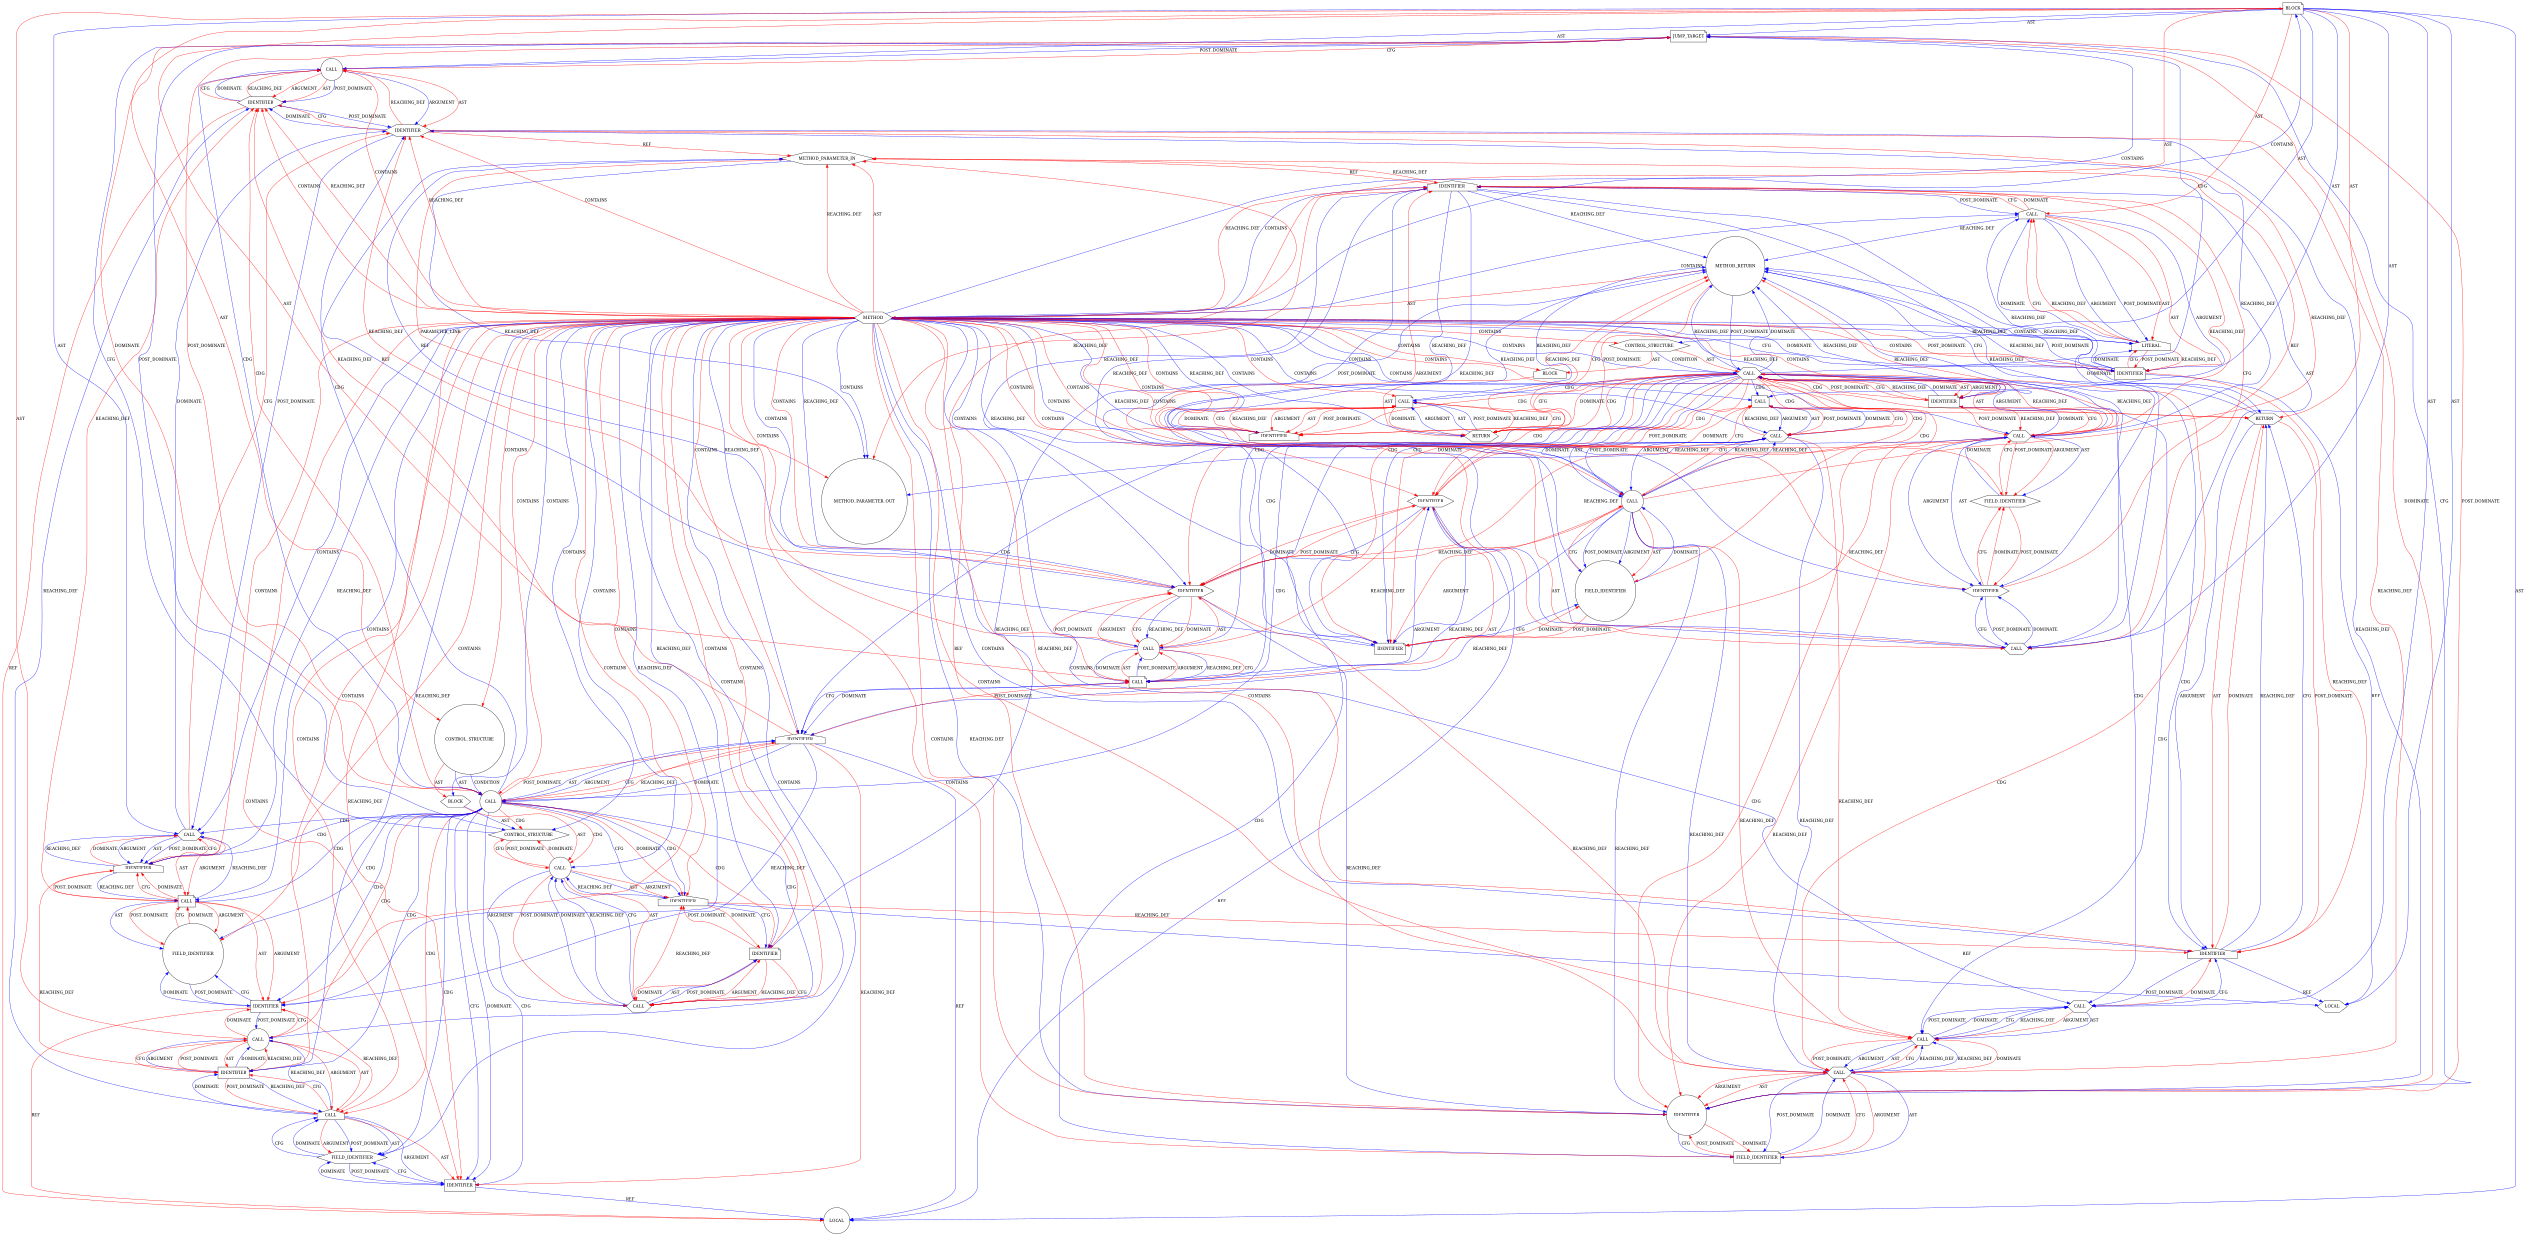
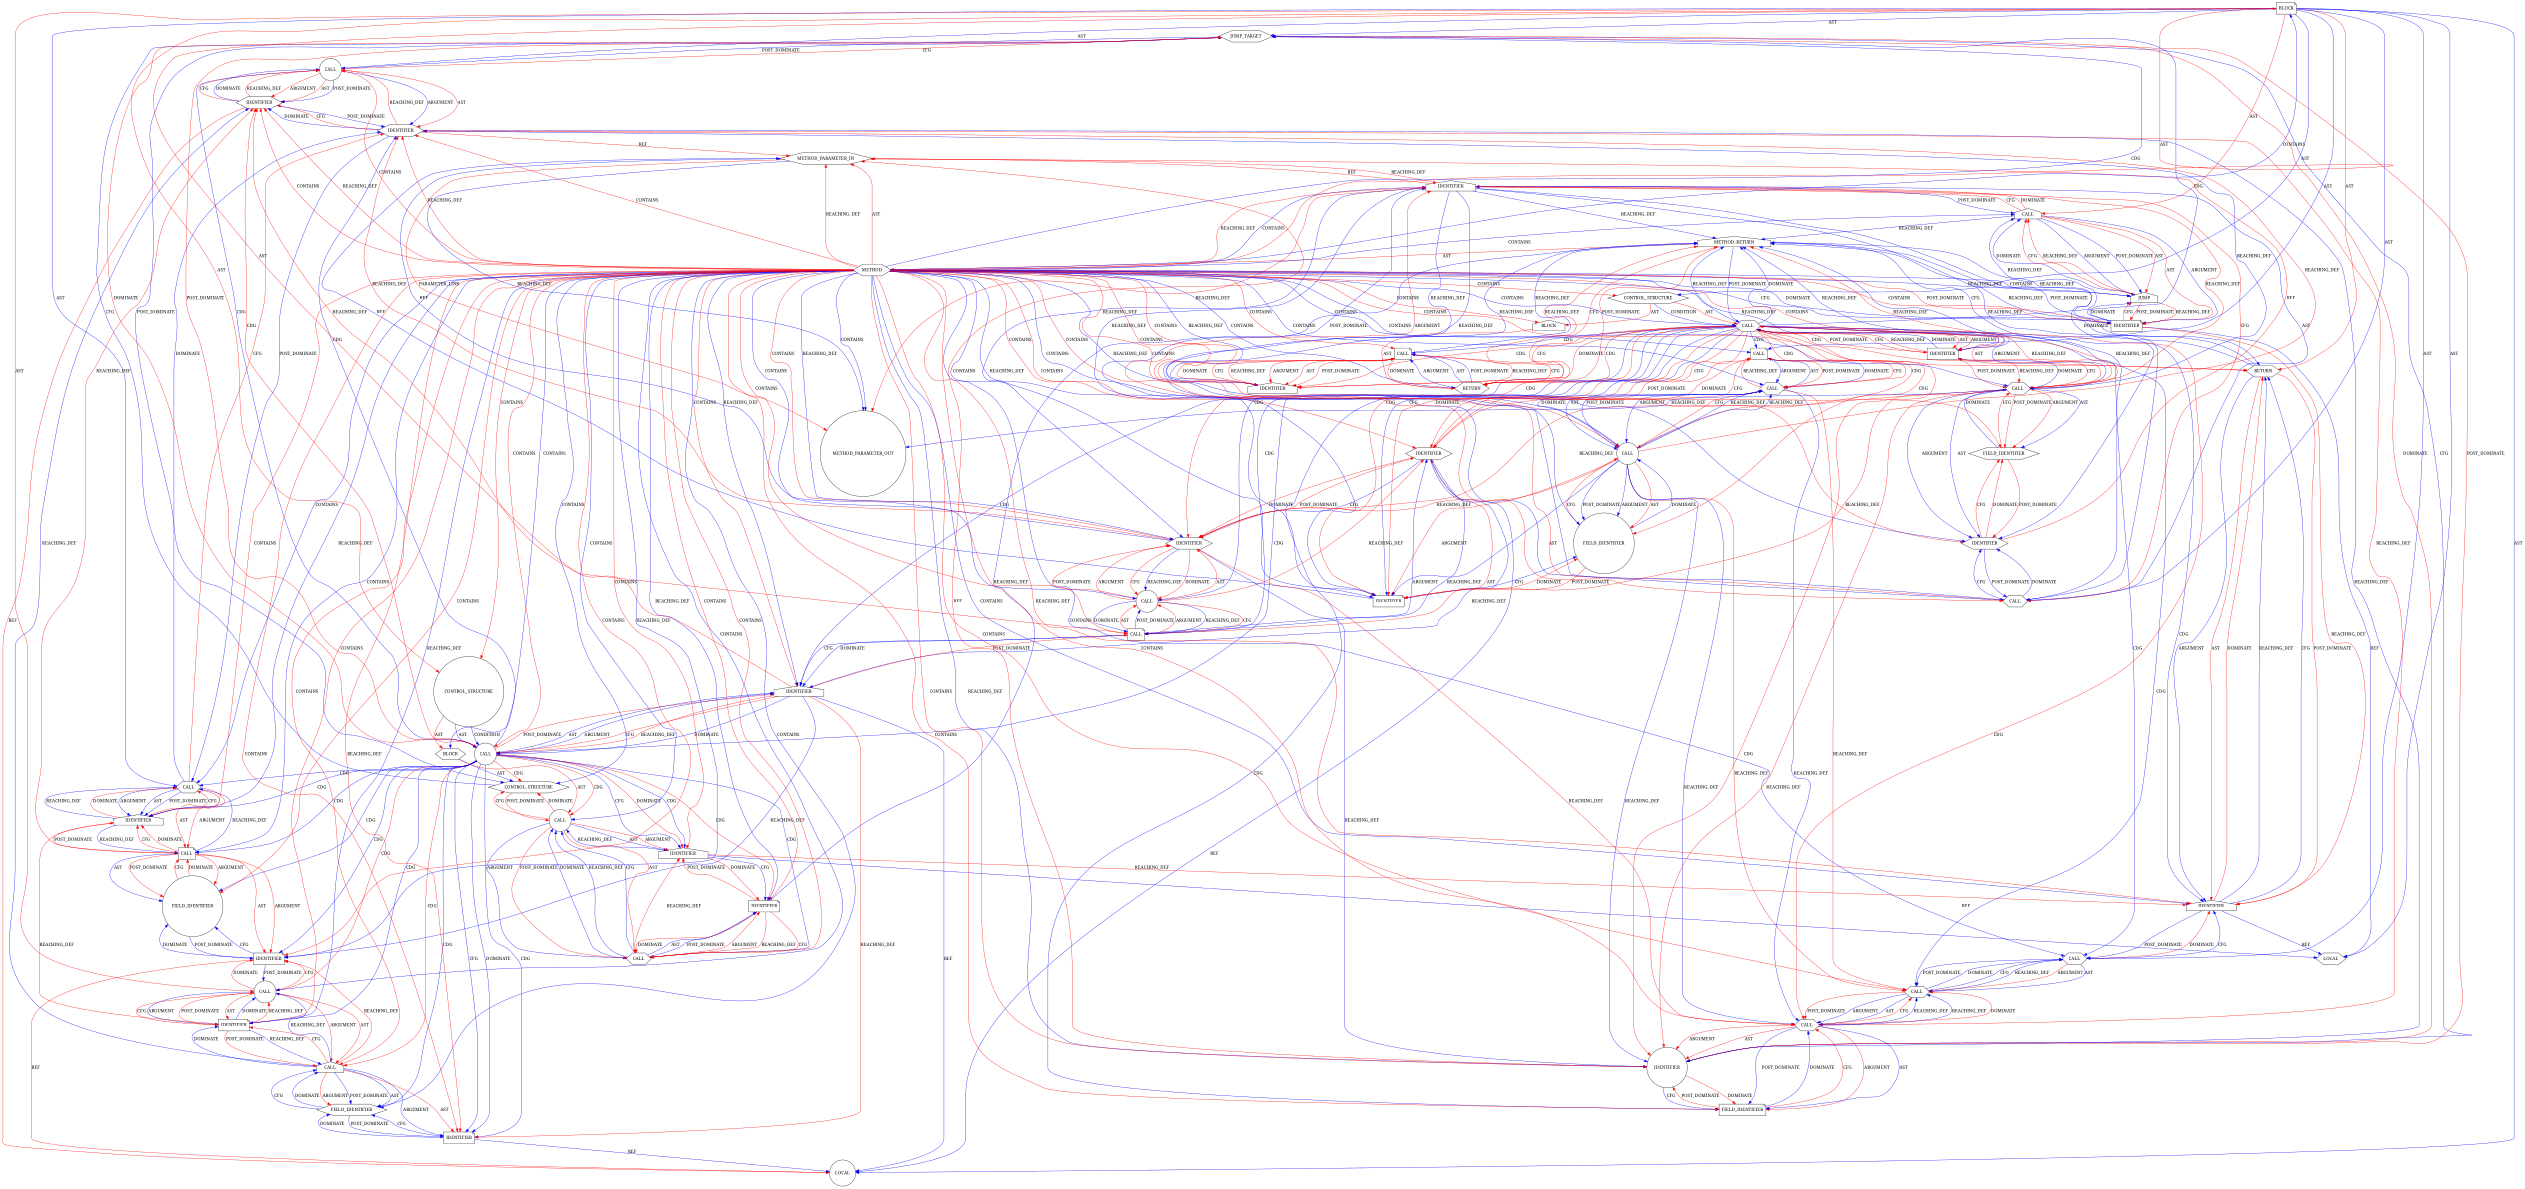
node "JUMP_TARGET": shape note -> hexagon
edge "METHOD" -> "JUMP_TARGET": label "CONTAINS" -> "CDG"
node "METHOD_RETURN": shape circle -> house
node "LITERAL": label "LITERAL" -> "JUMP"
